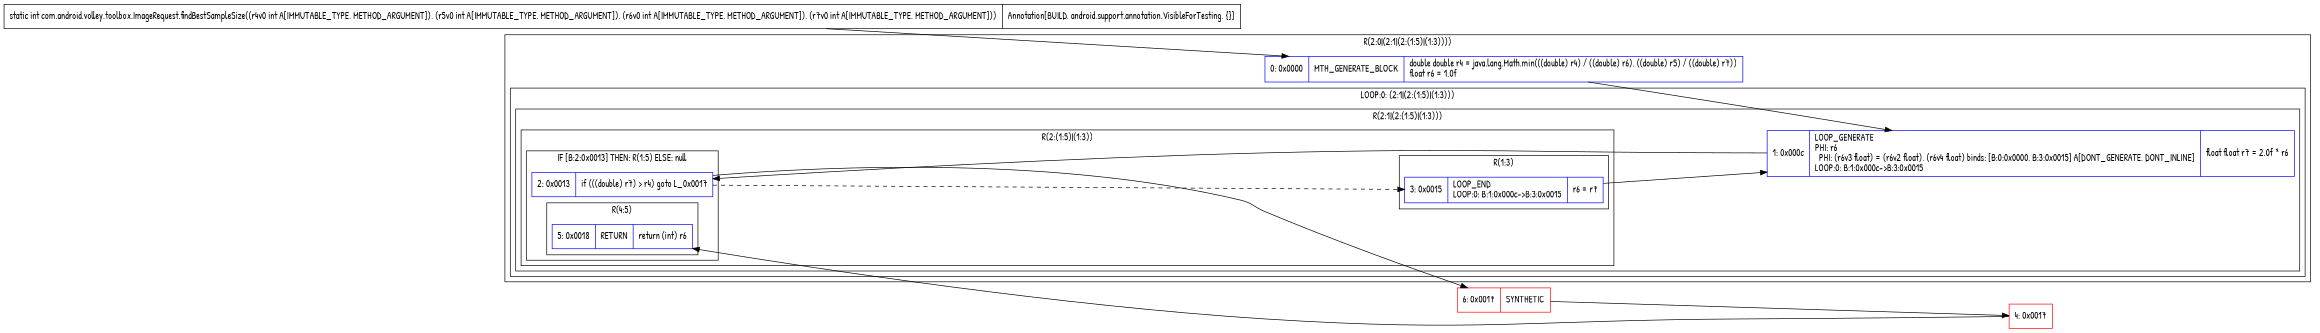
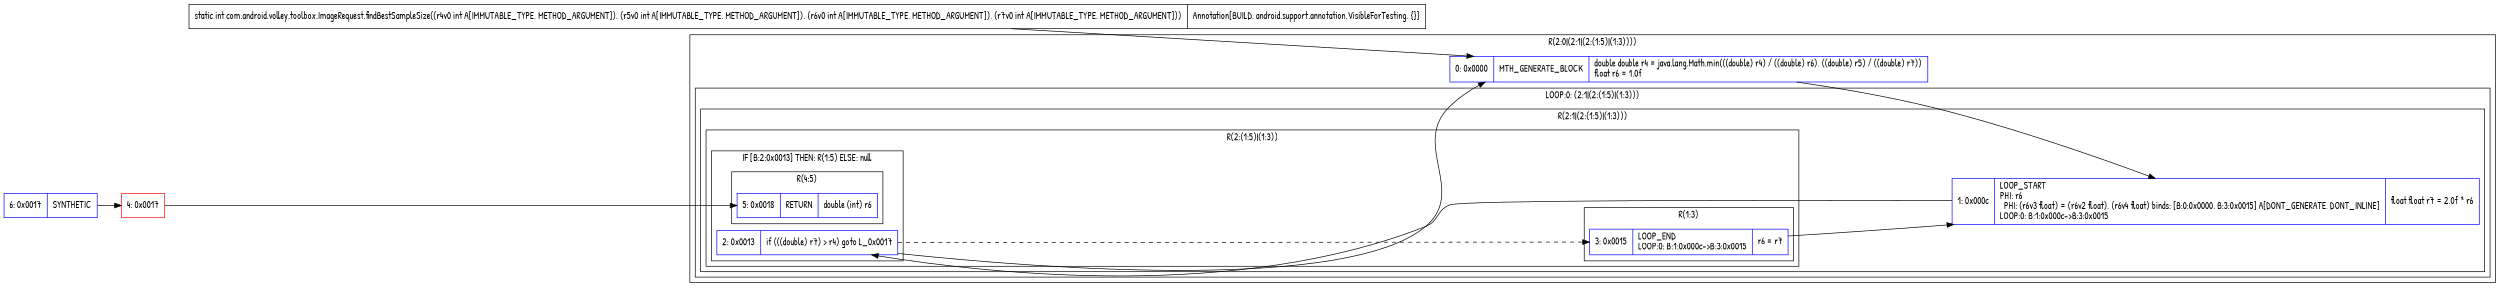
node "1: 0x000c": text "LOOP_GENERATE" -> "LOOP_START"
edge "2: 0x0013" -> "6: 0x0017": now "2: 0x0013" -> "0: 0x0000"
node "5: 0x0018": text "return (int) r6" -> "double (int) r6"
node "6: 0x0017": color red -> blue
